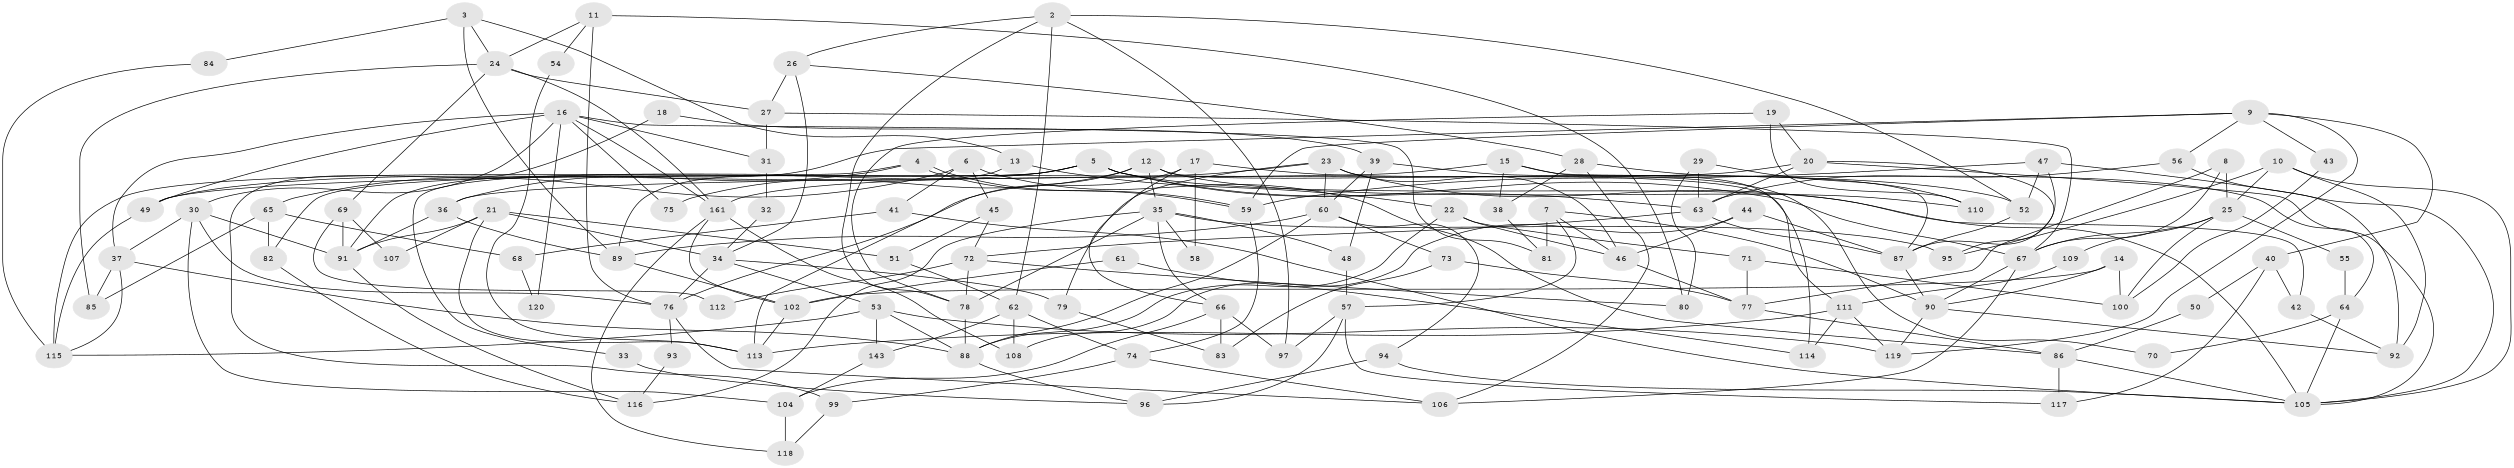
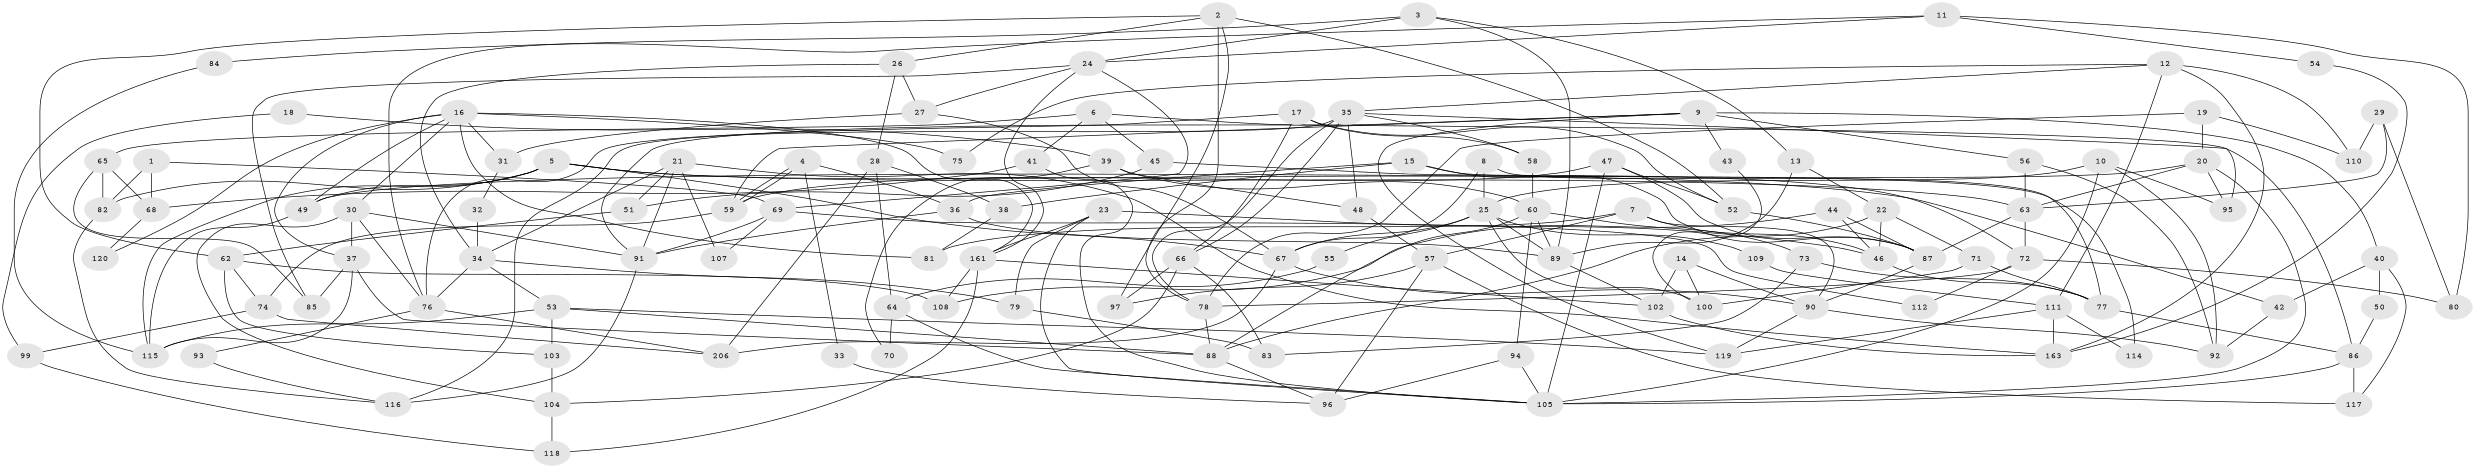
node "1": added
edge "23" -- "60": now "58" -- "60"
edge "25" -- "89": added
node "61": removed
node "113": label "113" -> "163"
node "143": label "143" -> "103"
node "106": label "106" -> "206"
